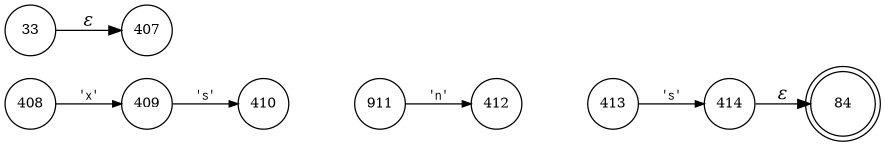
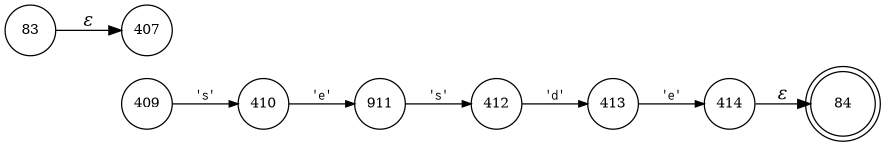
node "33": label "33" -> "83"
edge "911" -> "412": label "'n'" -> "'s'"
edge "413" -> "414": label "'s'" -> "'e'"
node "408": removed
edge "410" -> "911": added, label "'e'"
edge "412" -> "413": added, label "'d'"
